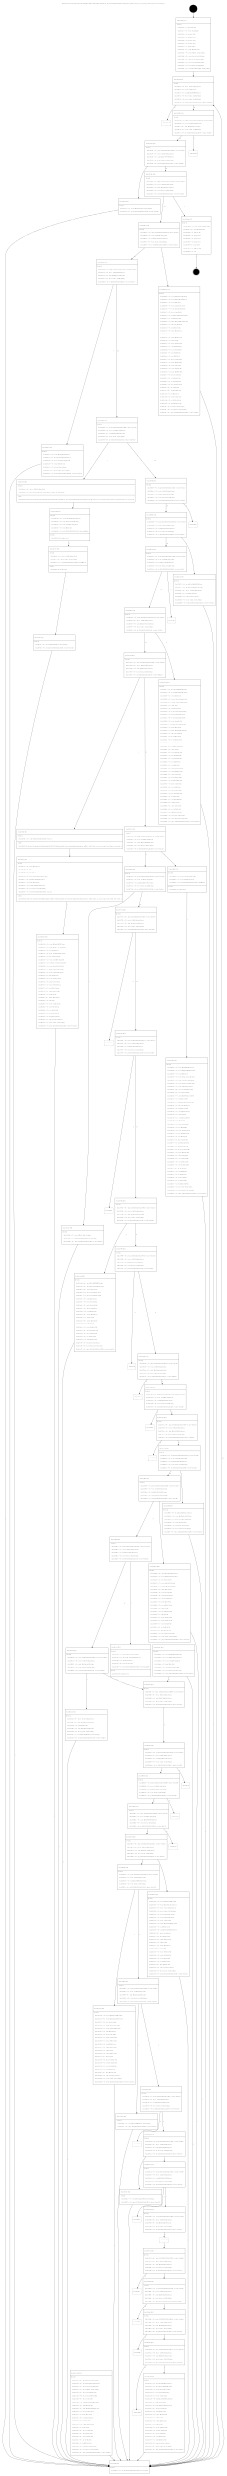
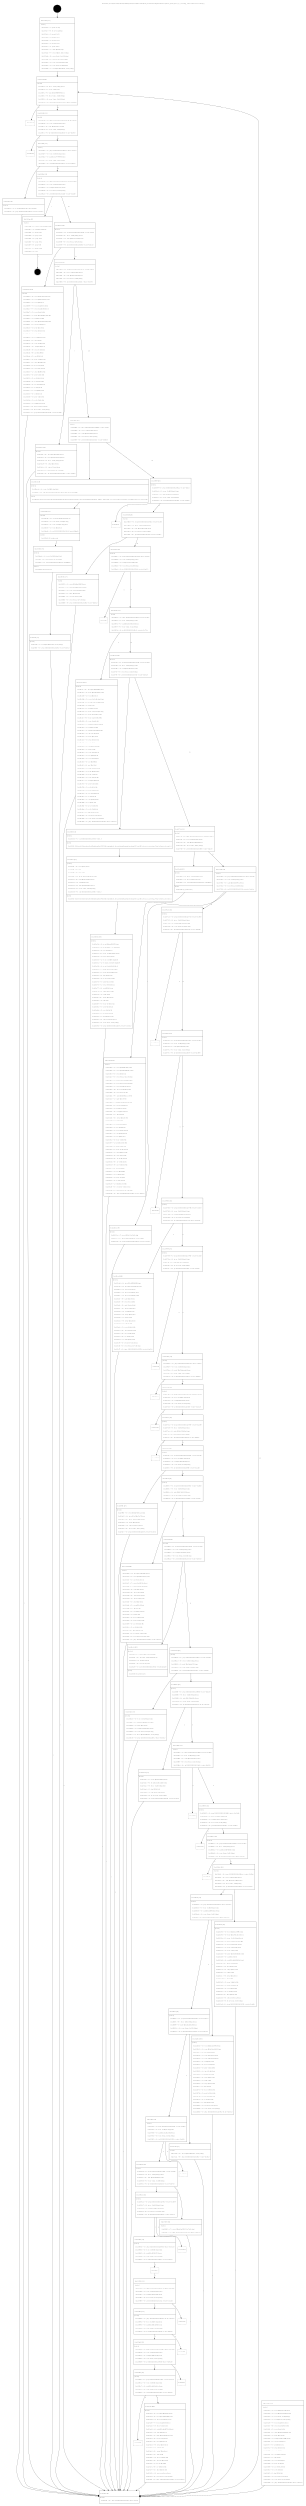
edge "0x401da0 [27]" -> "0x401861 [25]": reversed
